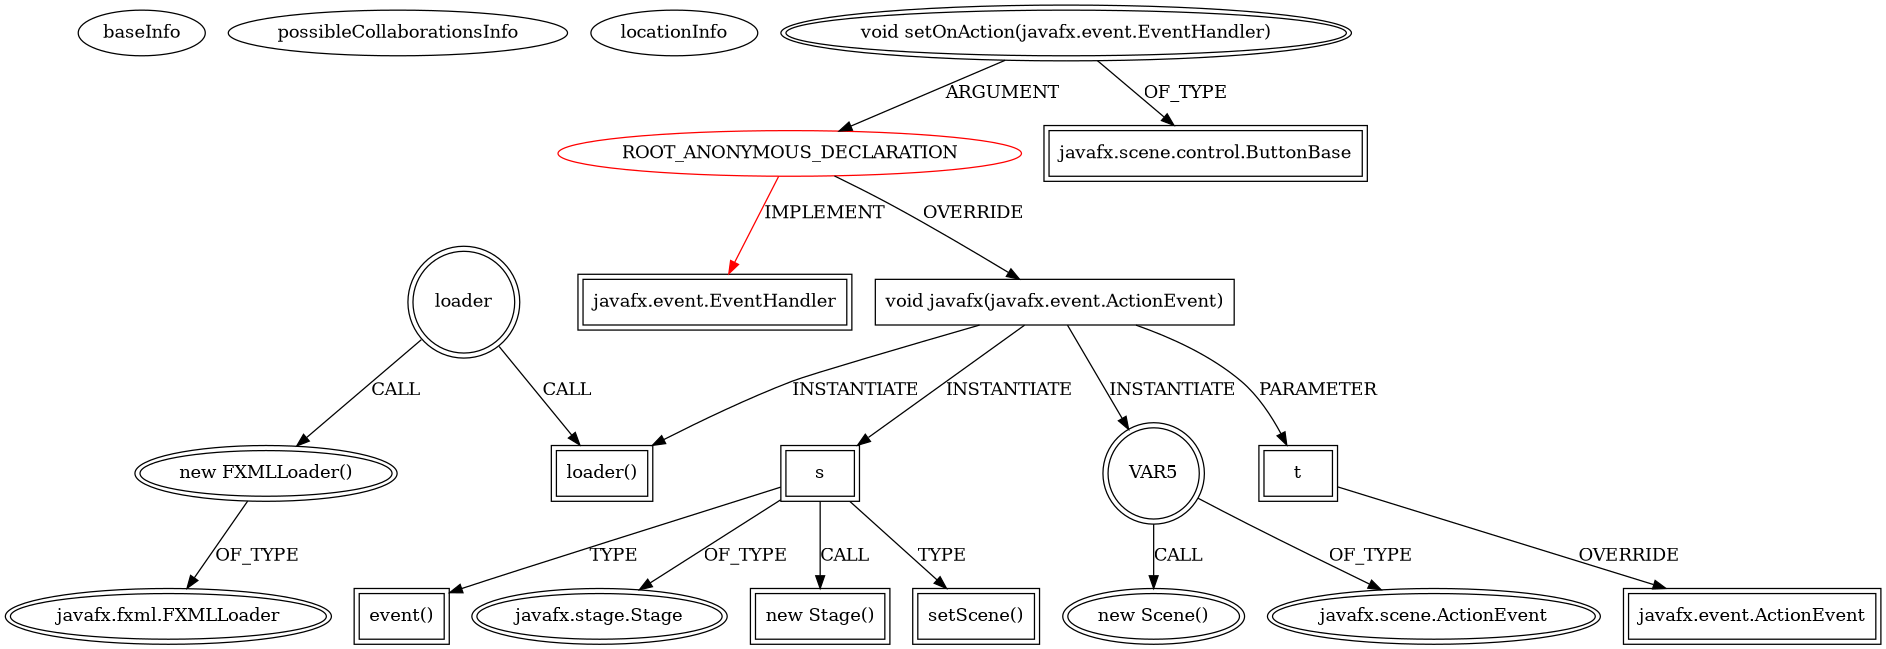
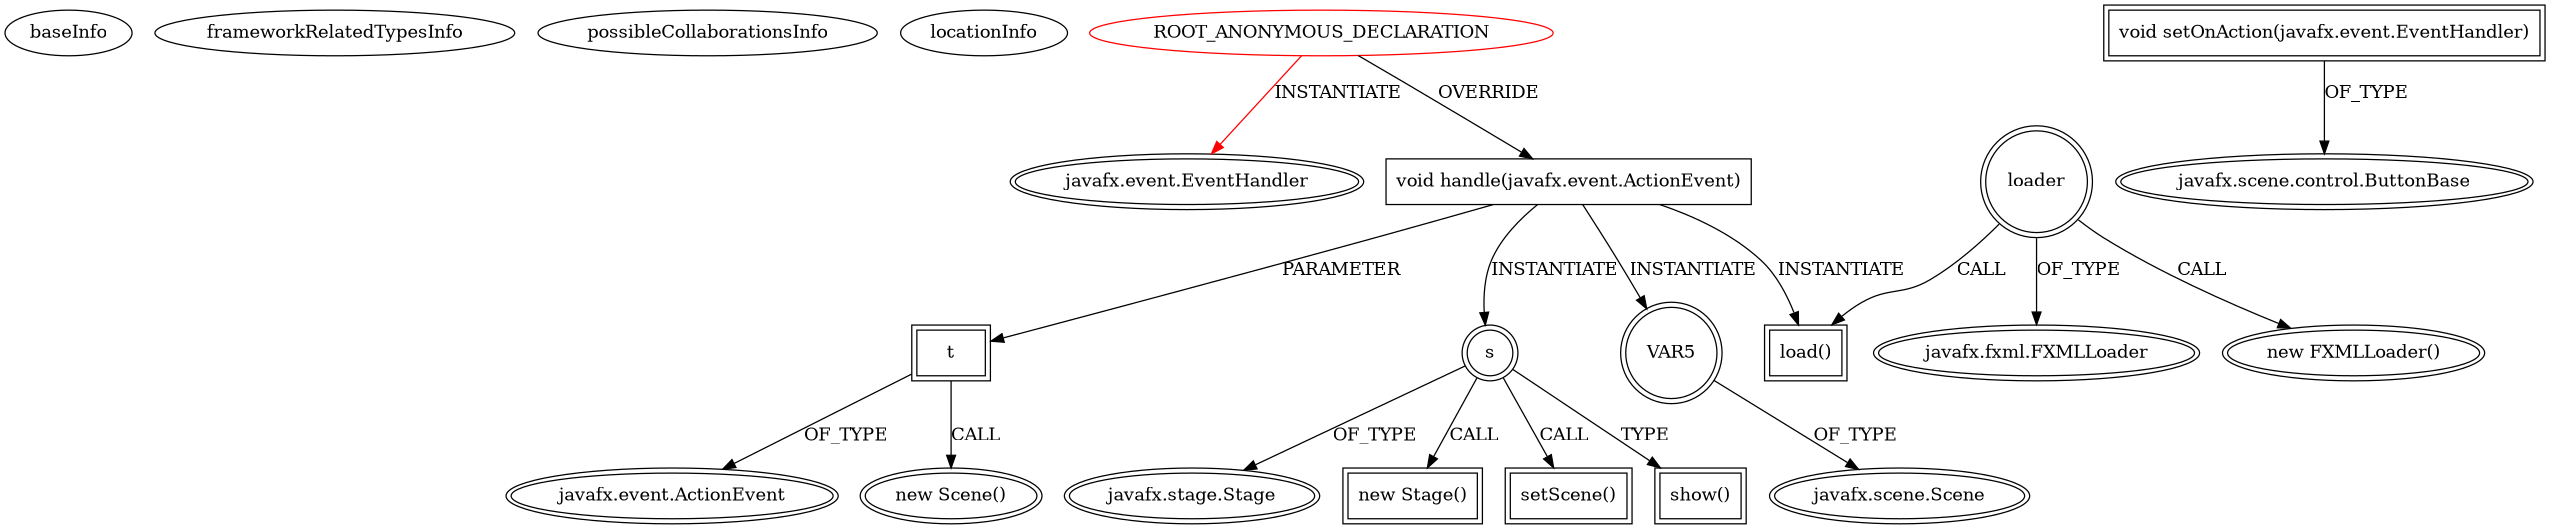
node "frameworkRelatedTypesInfo": added
node "void setOnAction(javafx.event.EventHandler)": shape ellipse -> box
edge "void setOnAction(javafx.event.EventHandler)" -> "ROOT_ANONYMOUS_DECLARATION": removed, label "ARGUMENT"
node "javafx.scene.control.ButtonBase": shape box -> ellipse
edge "ROOT_ANONYMOUS_DECLARATION" -> "javafx.event.EventHandler": label "IMPLEMENT" -> "INSTANTIATE"
node "javafx.event.EventHandler": shape box -> ellipse
node "void javafx(javafx.event.ActionEvent)": label "void javafx(javafx.event.ActionEvent)" -> "void handle(javafx.event.ActionEvent)"
node "loader()": label "loader()" -> "load()"
node "s": shape box -> circle
edge "new FXMLLoader()" -> "javafx.fxml.FXMLLoader": now "loader" -> "javafx.fxml.FXMLLoader"
edge "VAR5" -> "new Scene()": now "t" -> "new Scene()"
edge "s" -> "setScene()": label "TYPE" -> "CALL"
edge "t" -> "javafx.event.ActionEvent": label "OVERRIDE" -> "OF_TYPE"
node "event()": label "event()" -> "show()"
node "javafx.scene.ActionEvent": label "javafx.scene.ActionEvent" -> "javafx.scene.Scene"
node "javafx.event.ActionEvent": shape box -> ellipse
